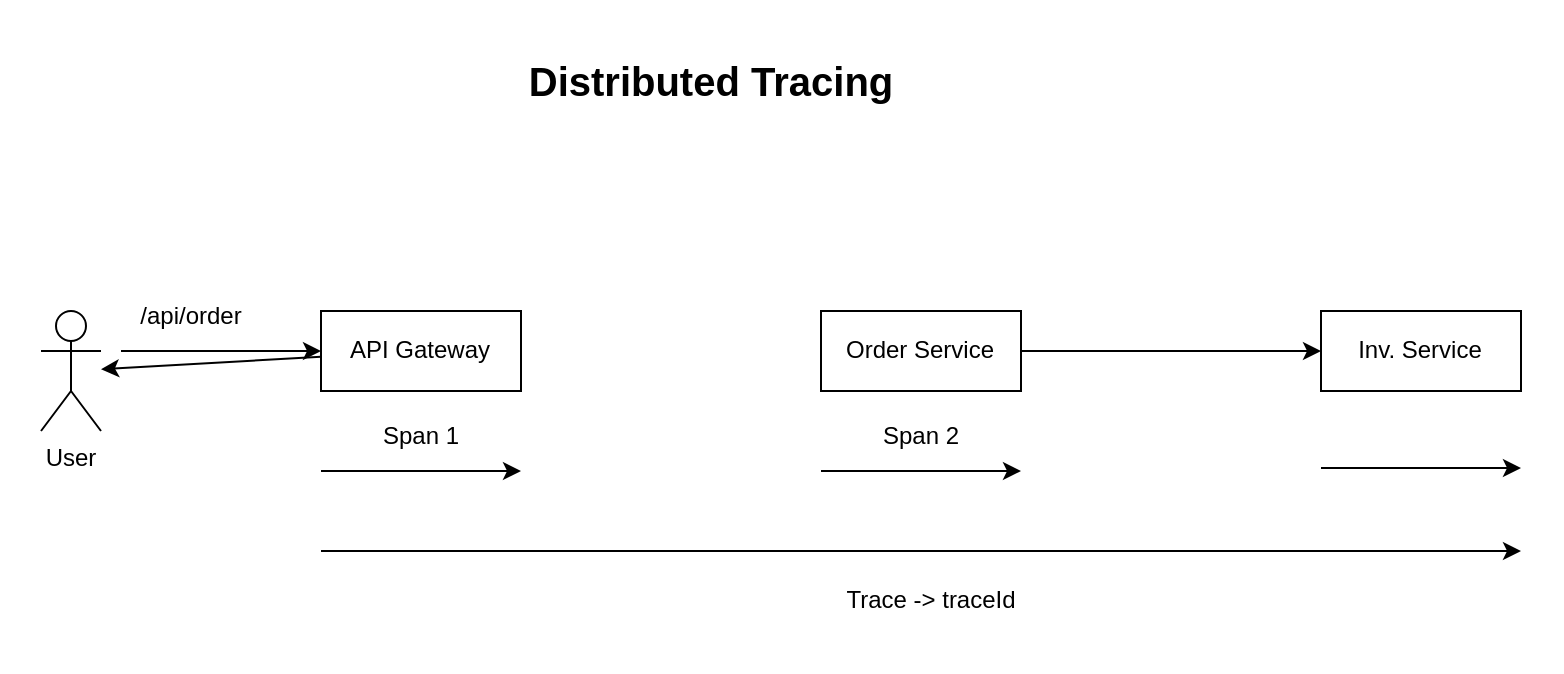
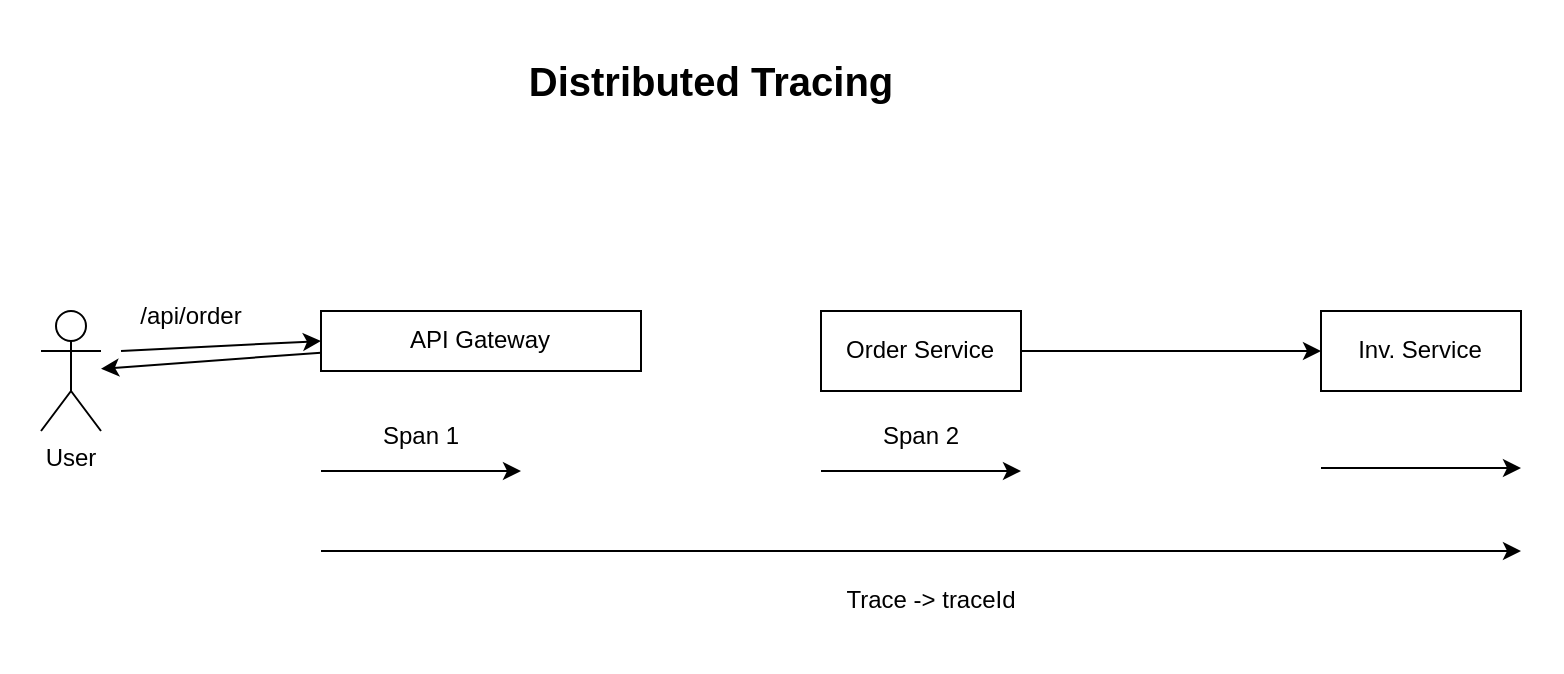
node "API Gateway": size 200x80 -> 320x60
